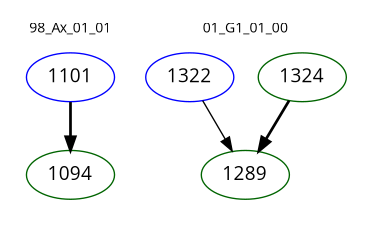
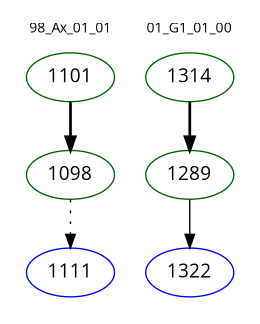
node "1101": color blue -> darkgreen
node "1324": label "1324" -> "1314"
edge "1322" -> "1289": reversed
node "1094": label "1094" -> "1098"
node "1111": added
